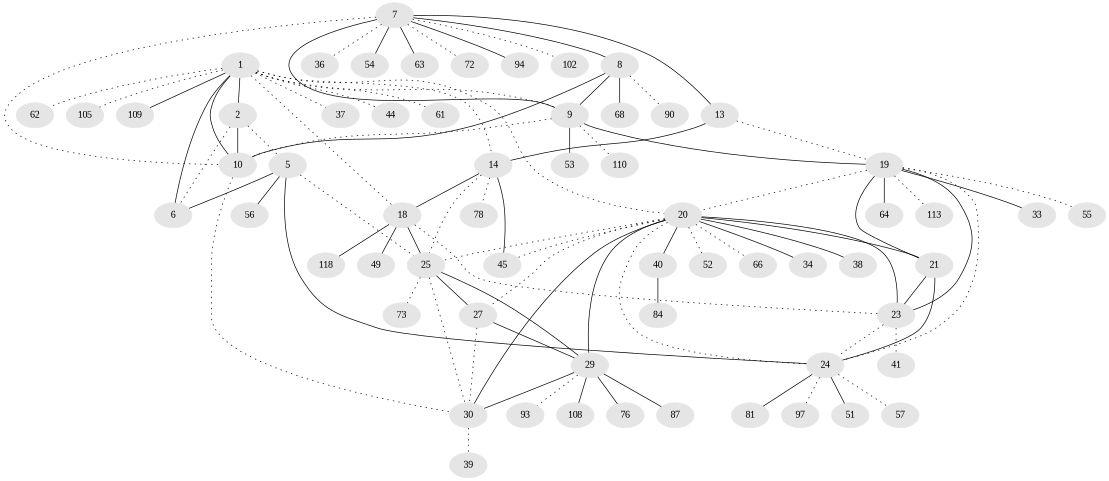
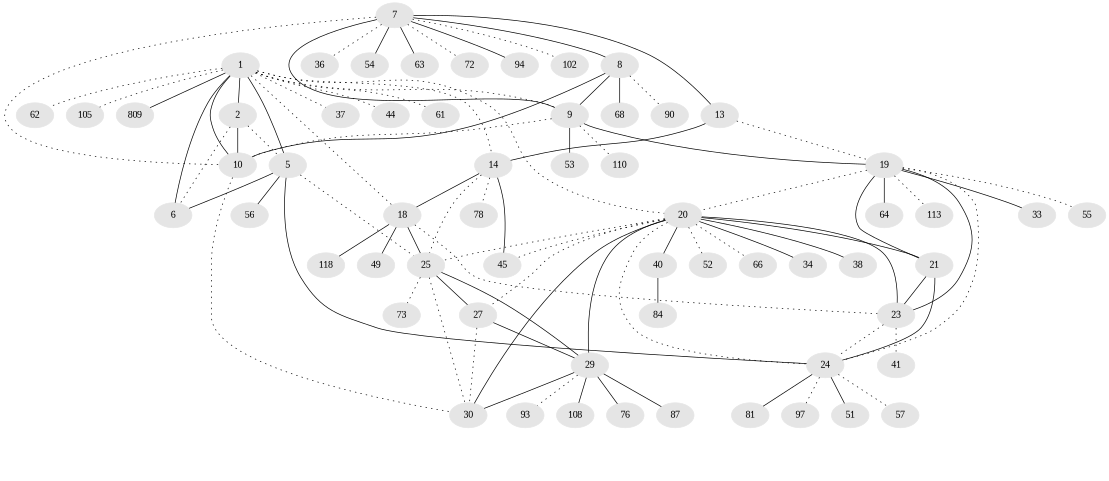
edge "1" -- "5": added
node "109": label "109" -> "809"
node "39": removed
